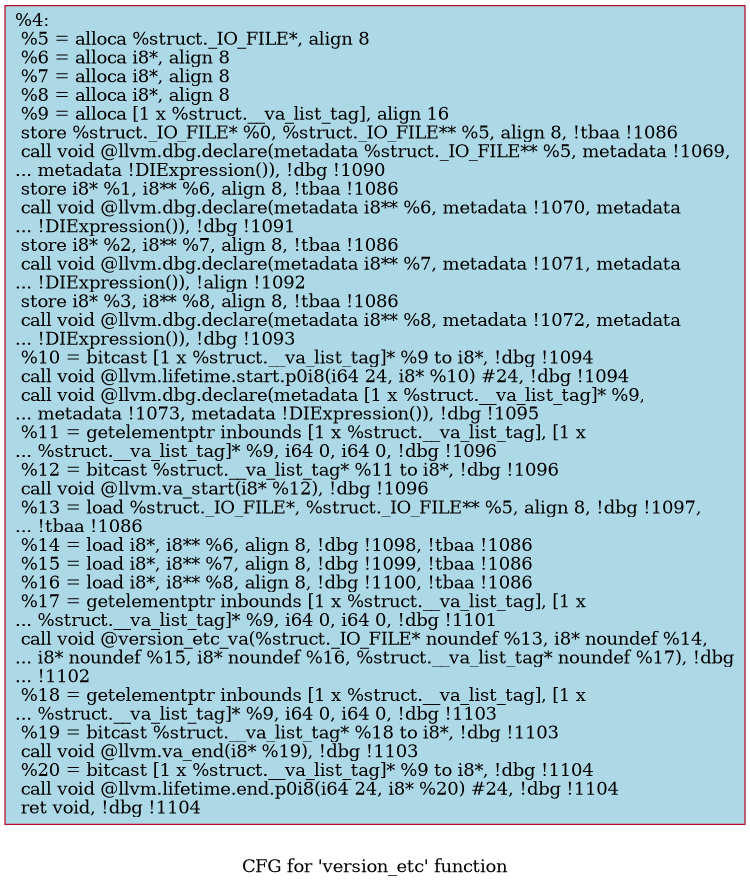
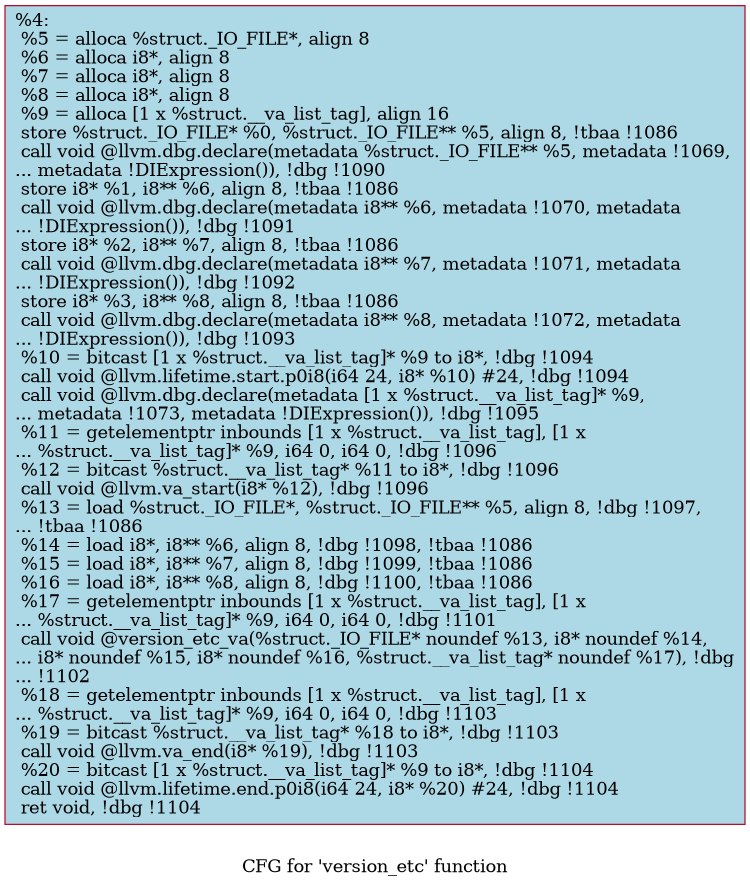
node "%4:": text "... !DIExpression()), !align !1092" -> "... !DIExpression()), !dbg !1092"
